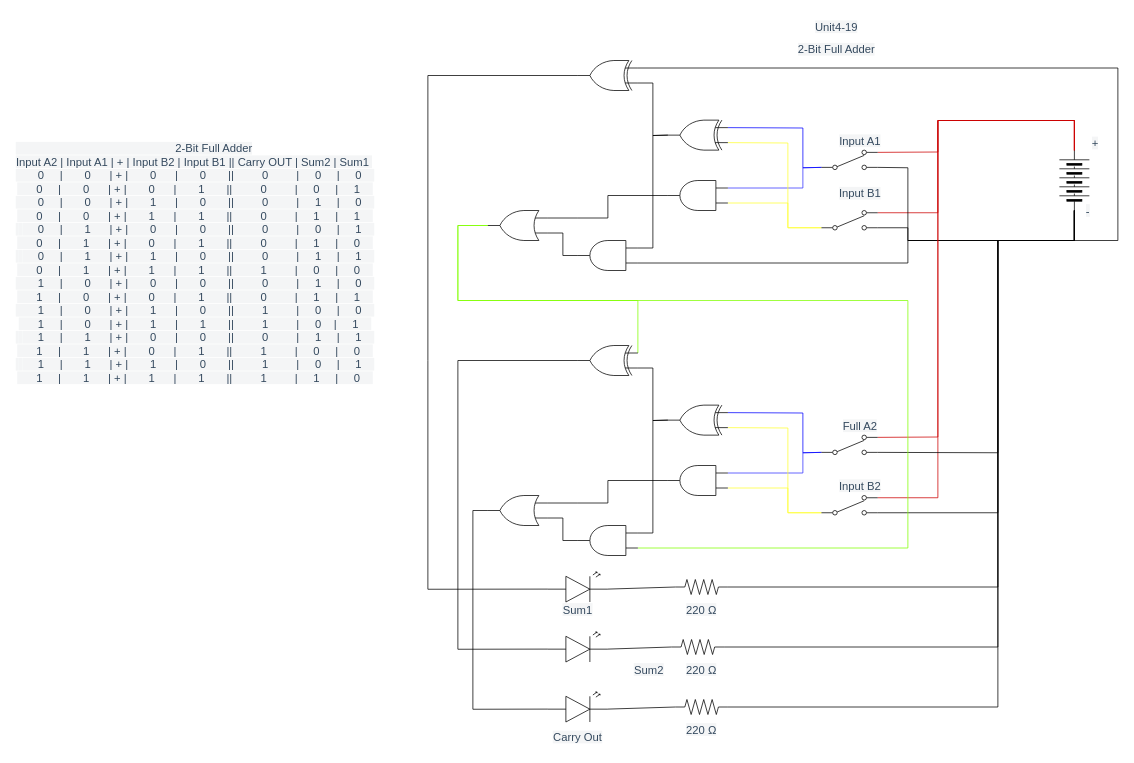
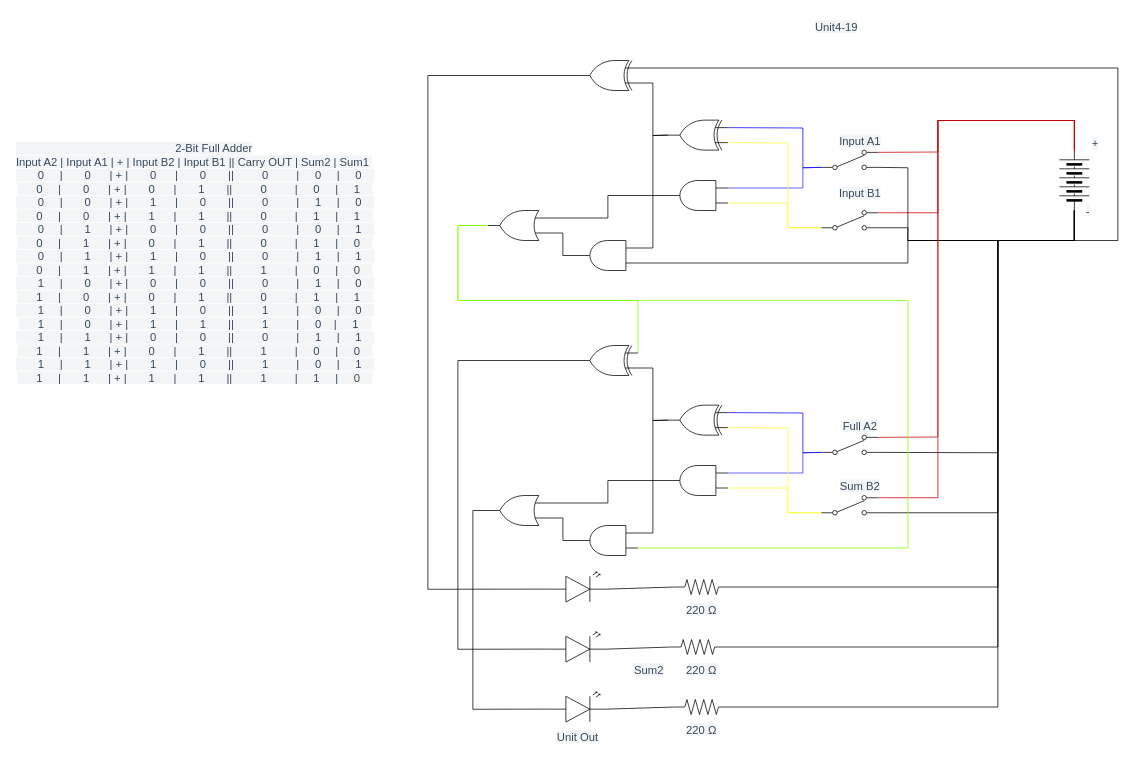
node "2-Bit Full Adder": removed
node "Input B2": label "Input B2" -> "Sum B2"
node "Sum1": removed
node "Carry Out": label "Carry Out" -> "Unit Out"
